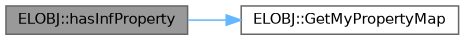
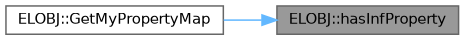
edge "ELOBJ::hasInfProperty" -> "ELOBJ::GetMyPropertyMap": reversed
